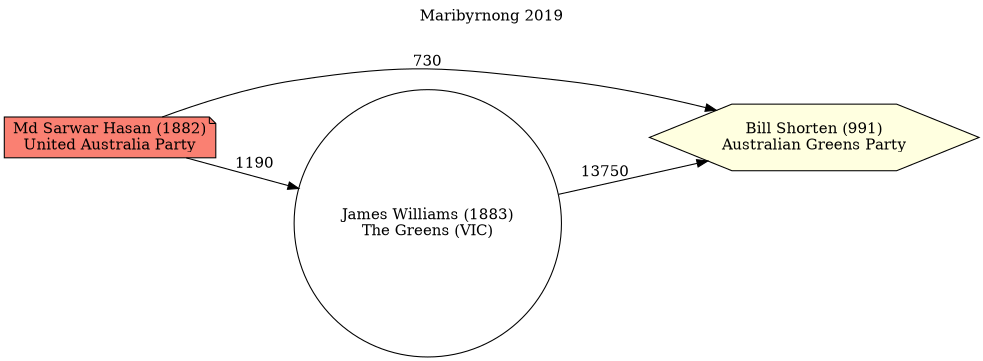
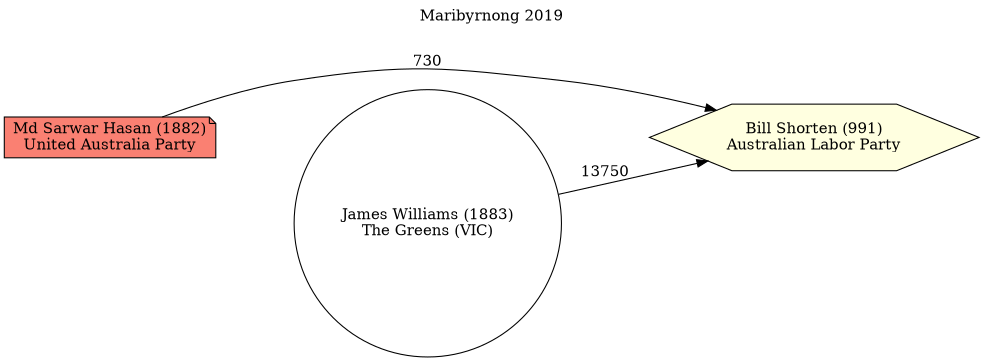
node "Bill Shorten (991) Australian Greens Party": label "Bill Shorten (991) Australian Greens Party" -> "Bill Shorten (991) Australian Labor Party"
edge "Md Sarwar Hasan (1882) United Australia Party" -> "James Williams (1883) The Greens (VIC)": removed, label "1190"
